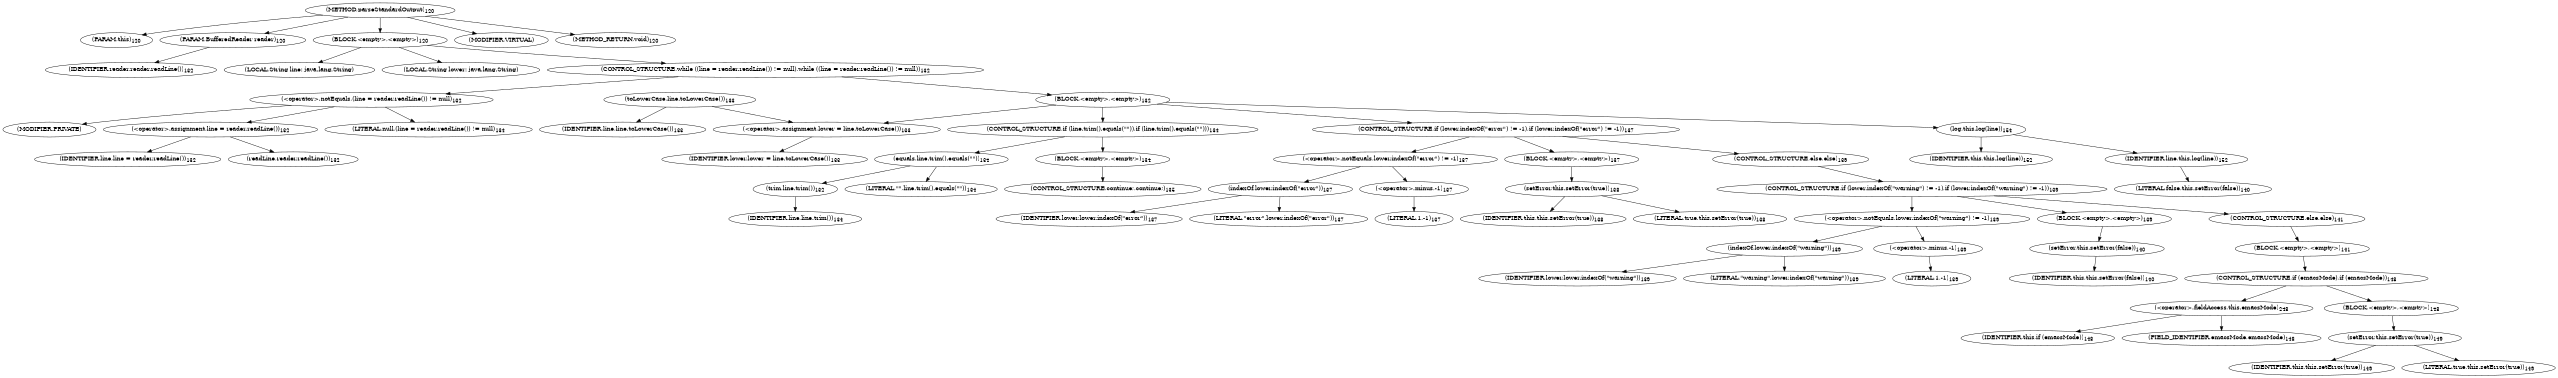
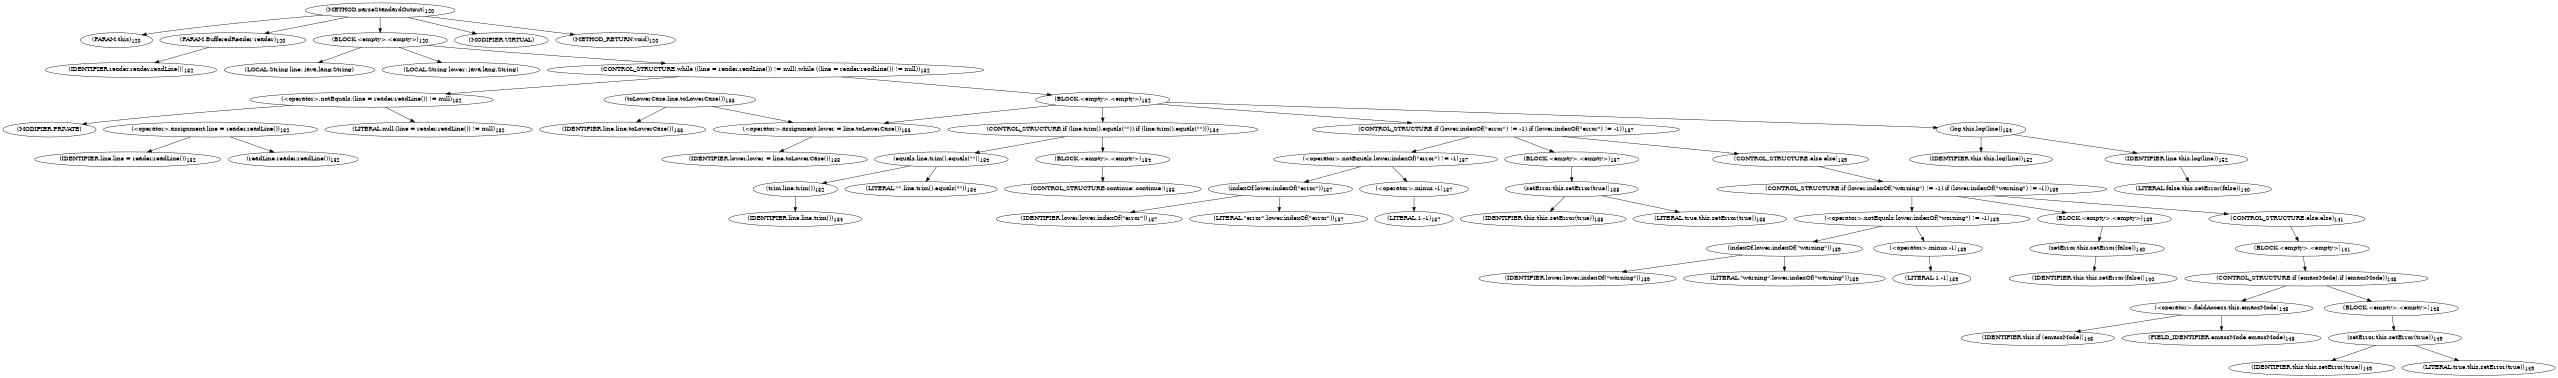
edge "(<operator>.notEquals,(line = reader.readLine()) != null)" -> "(<operator>.assignment,line = reader.readLine())": removed
node "(LITERAL,null,(line = reader.readLine()) != null)": text "134" -> "132"
node "(<operator>.fieldAccess,this.emacsMode)": text "248" -> "148"
